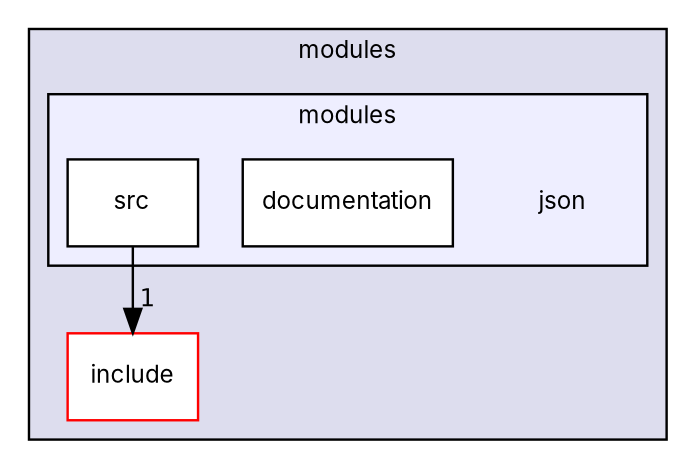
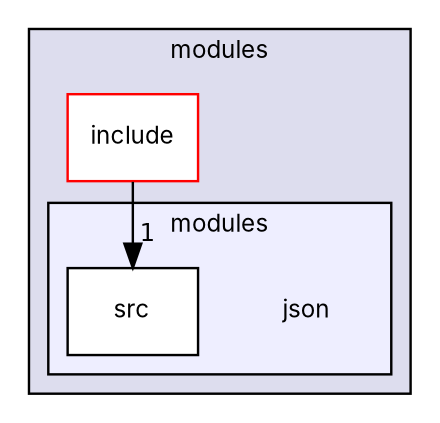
node "documentation": removed
edge "src" -> "include": reversed
